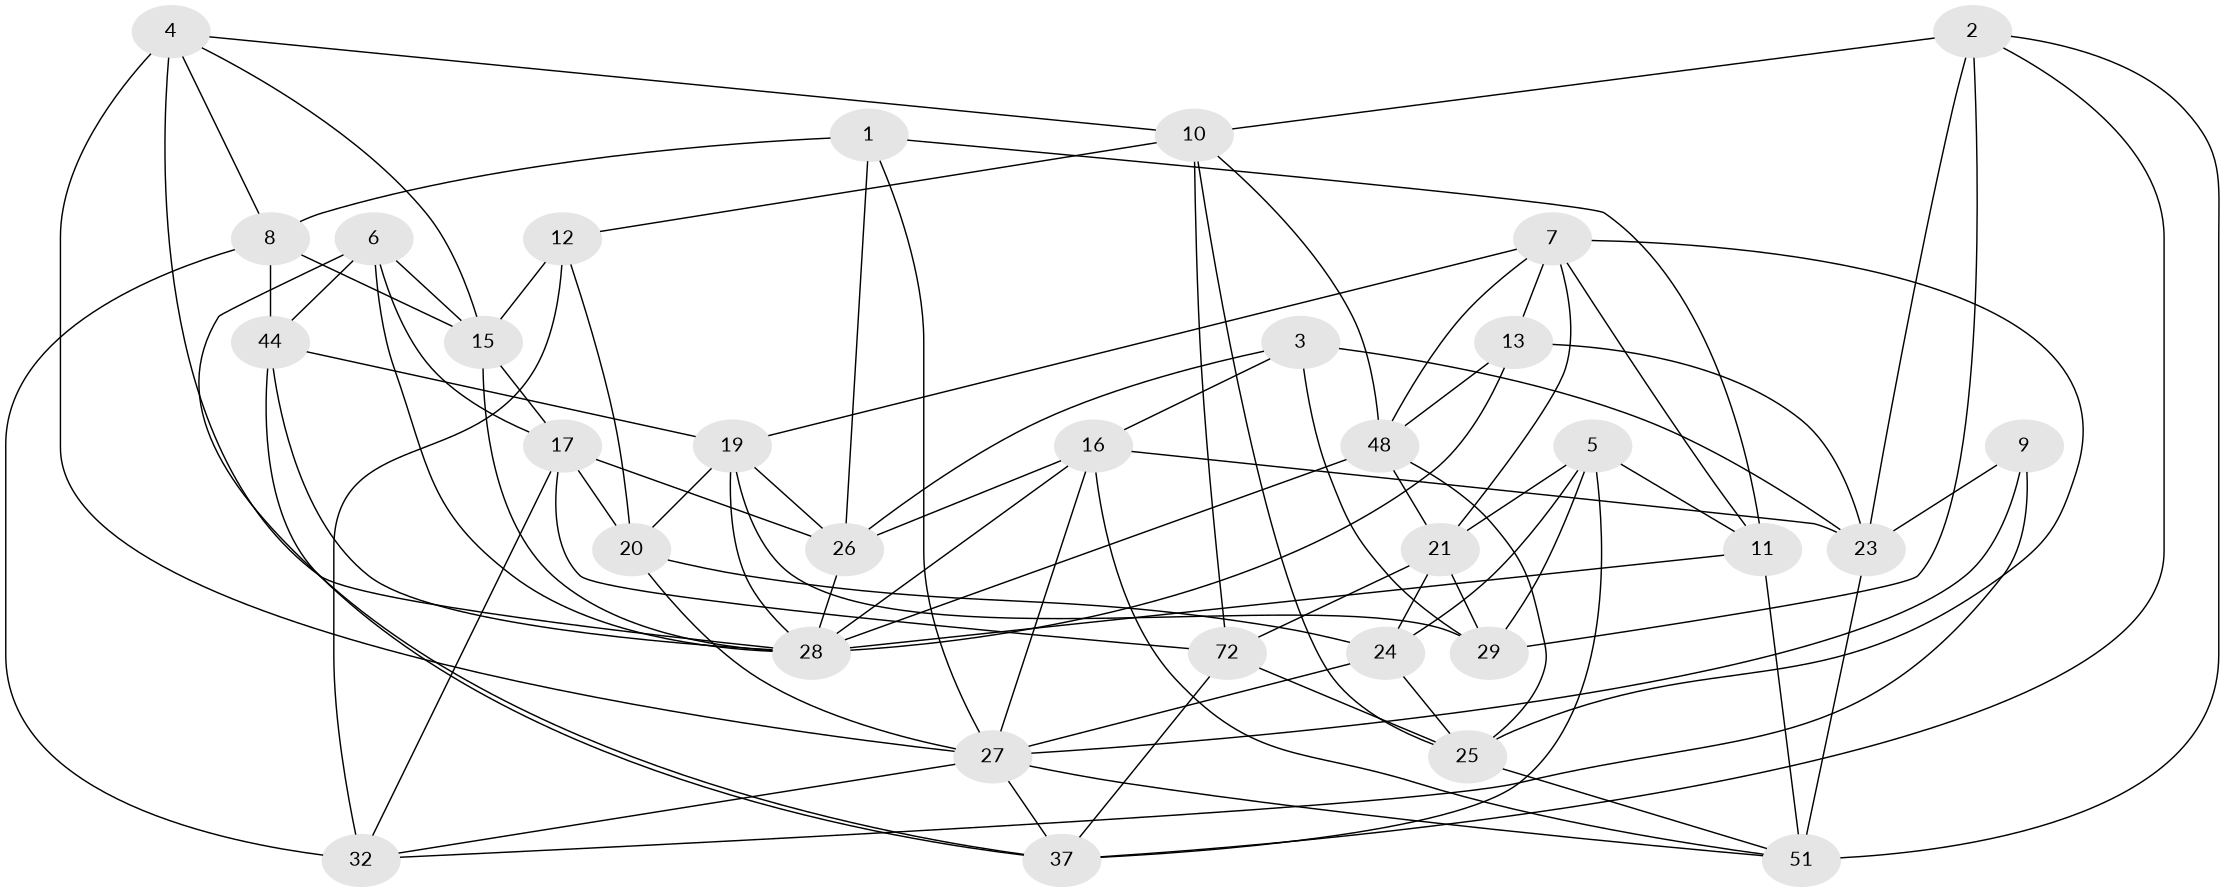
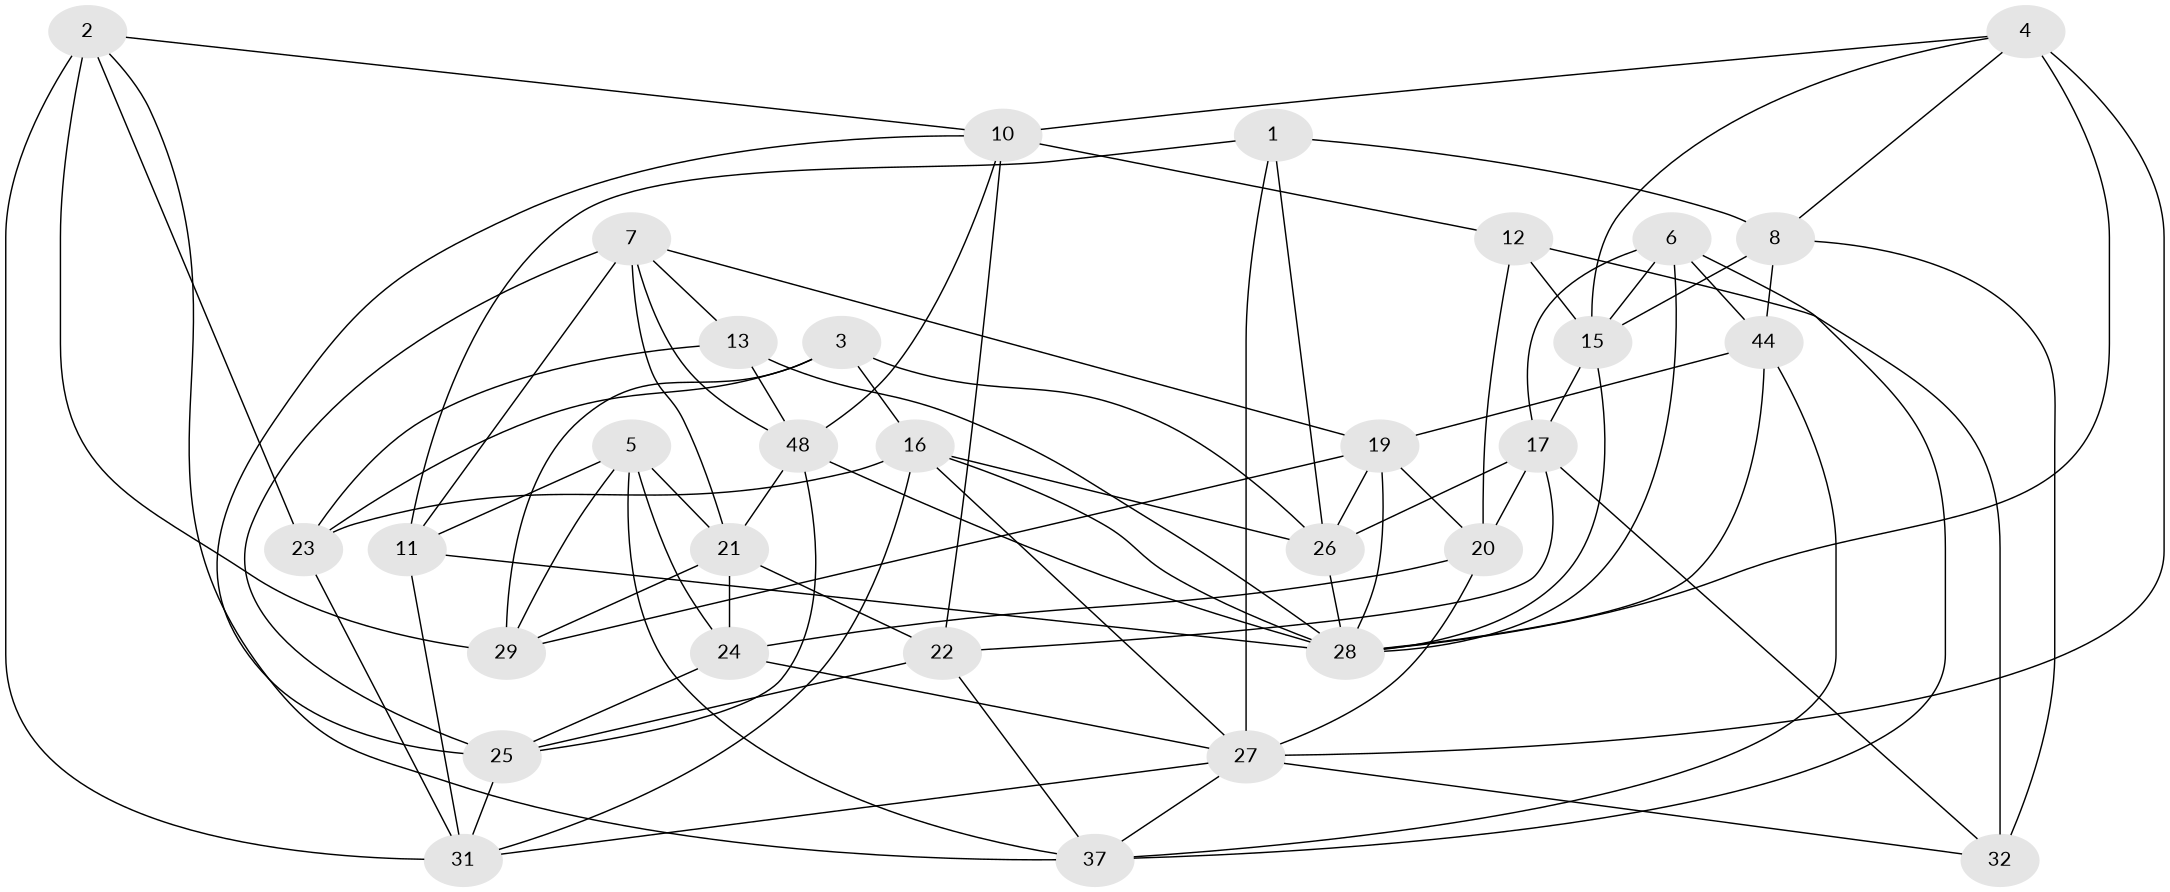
node "9": removed
node "72": label "72" -> "22"
node "51": label "51" -> "31"
